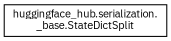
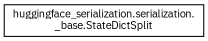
node "huggingface_hub.serialization. _base.StateDictSplit": label "huggingface_hub.serialization. _base.StateDictSplit" -> "huggingface_serialization.serialization. _base.StateDictSplit"
